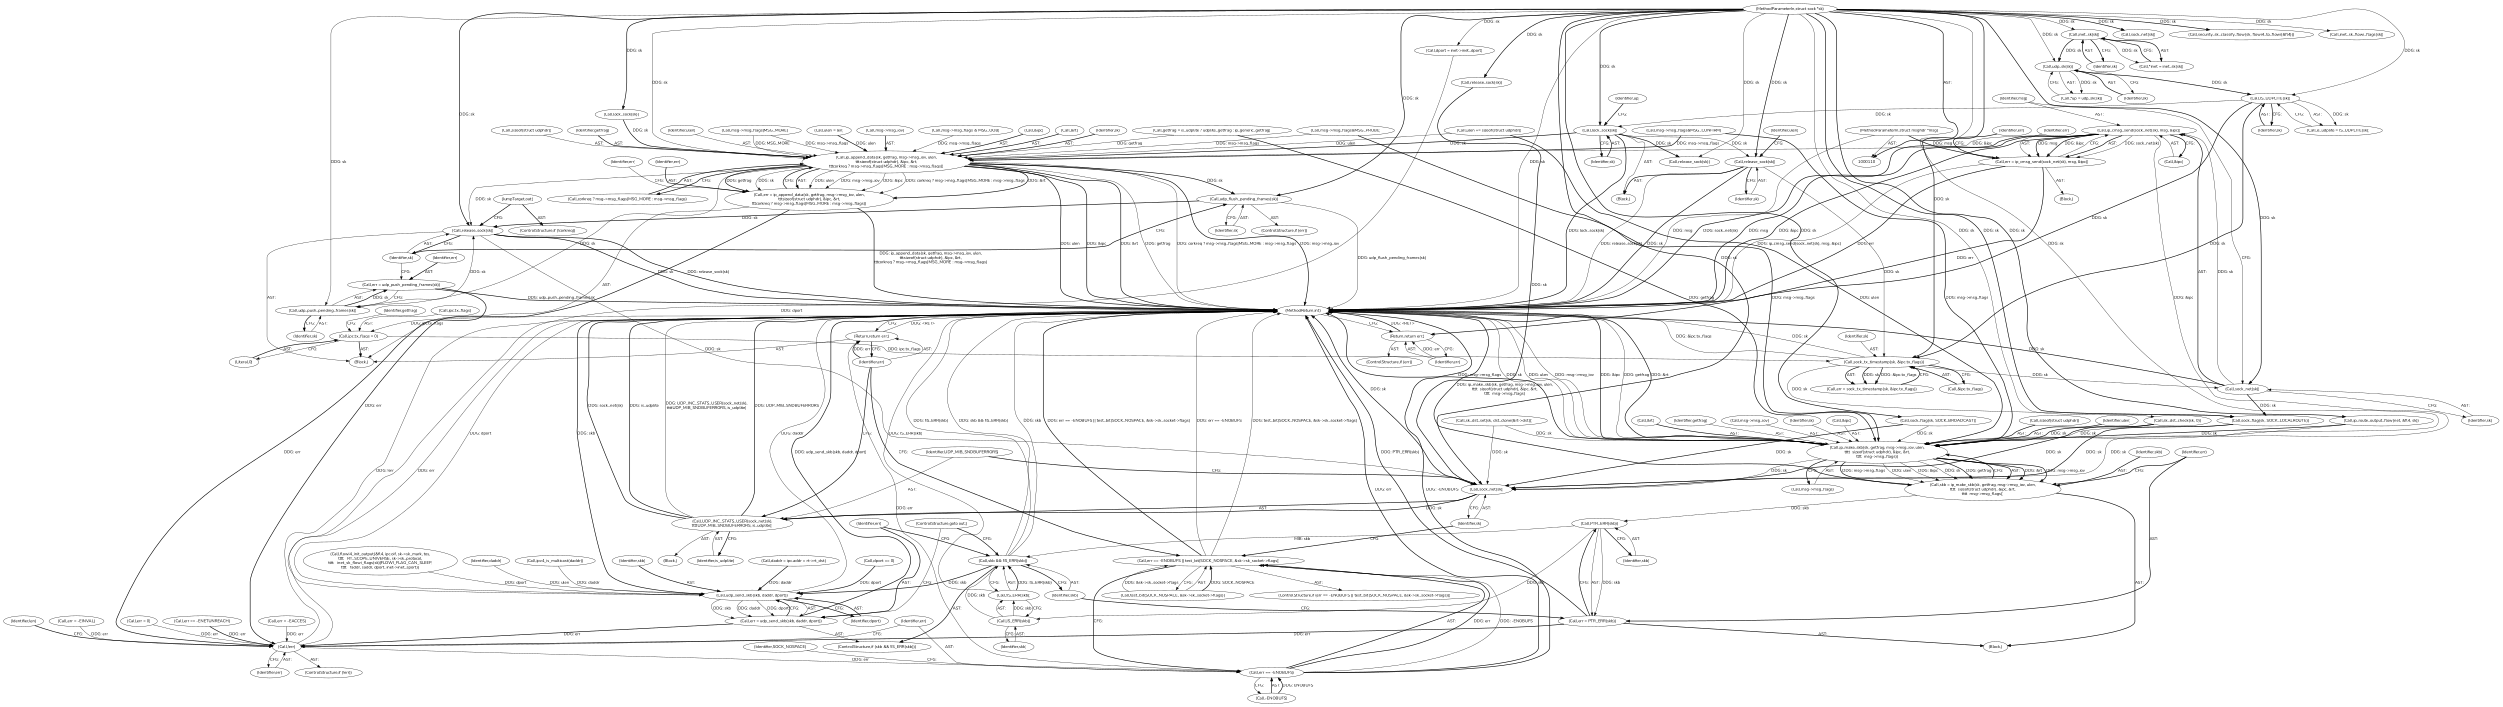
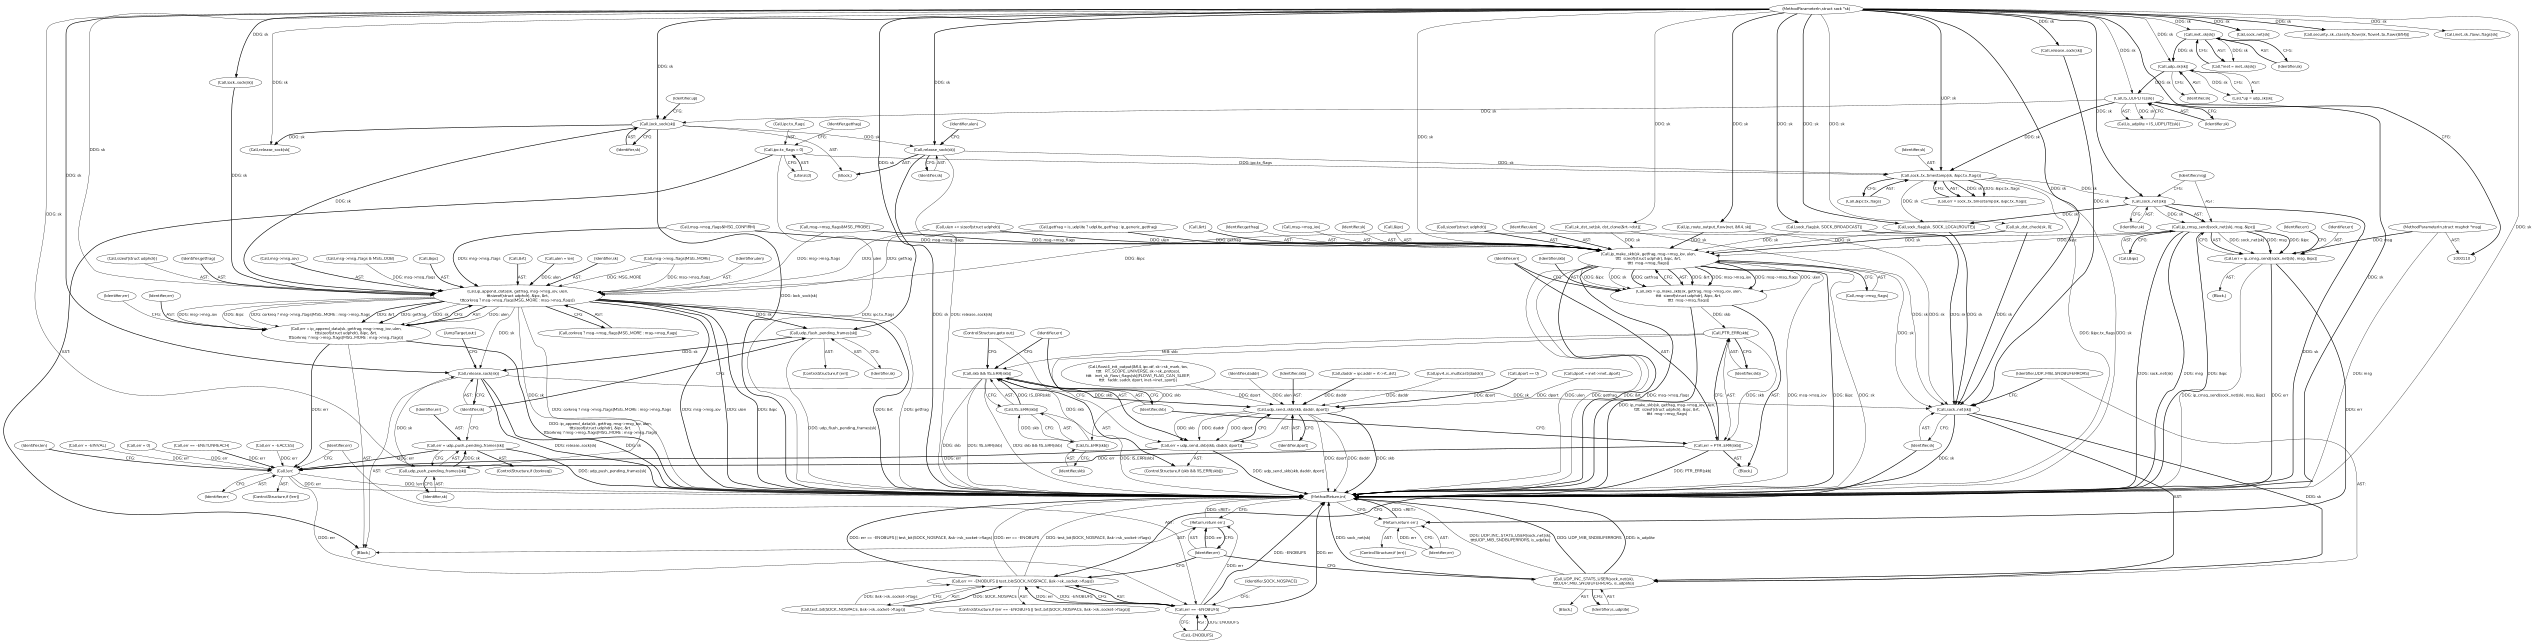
edge "(MethodParameterIn,struct sock *sk)" -> "(Call,dport = inet->inet_dport)": now "(MethodParameterIn,struct sock *sk)" -> "(Call,sk_dst_set(sk, dst_clone(&rt->dst)))"
edge "(MethodParameterIn,struct sock *sk)" -> "1000110": label "AST: " -> "CFG: "
edge "(MethodParameterIn,struct sock *sk)" -> "(Call,sock_tx_timestamp(sk, &ipc.tx_flags))": label "DDG: sk" -> "UDP: sk"
edge "(JumpTarget,out:)" -> "(ControlStructure,if (!corkreq))": now "(Call,err = udp_push_pending_frames(sk))" -> "(ControlStructure,if (!corkreq))"
edge "(MethodReturn,int)" -> "(Call,ipc.tx_flags = 0)": reversed
